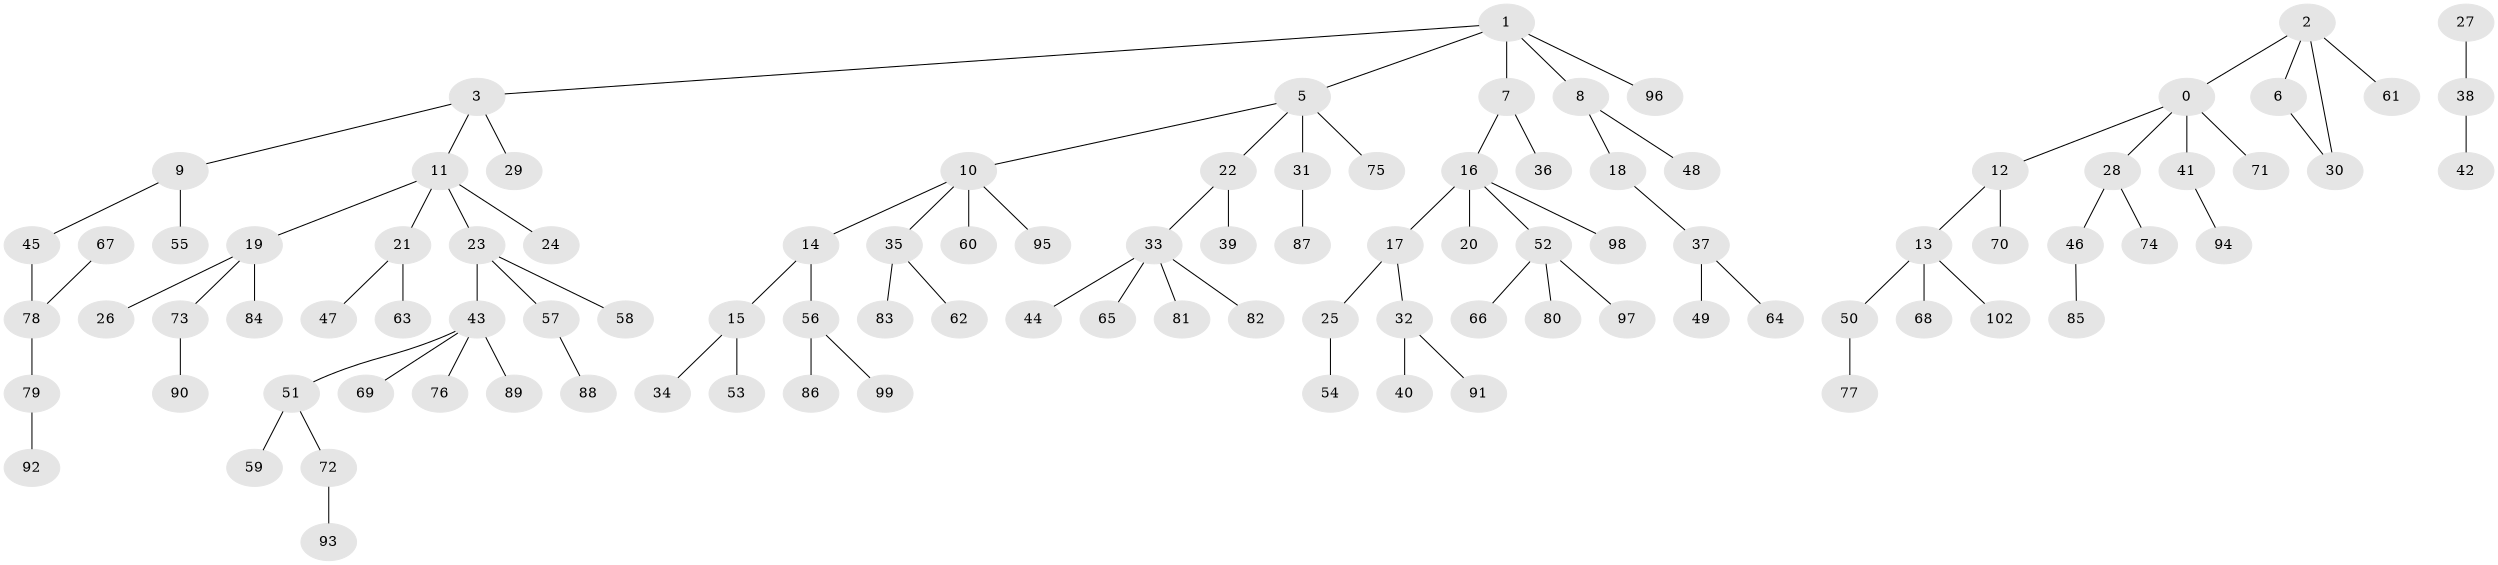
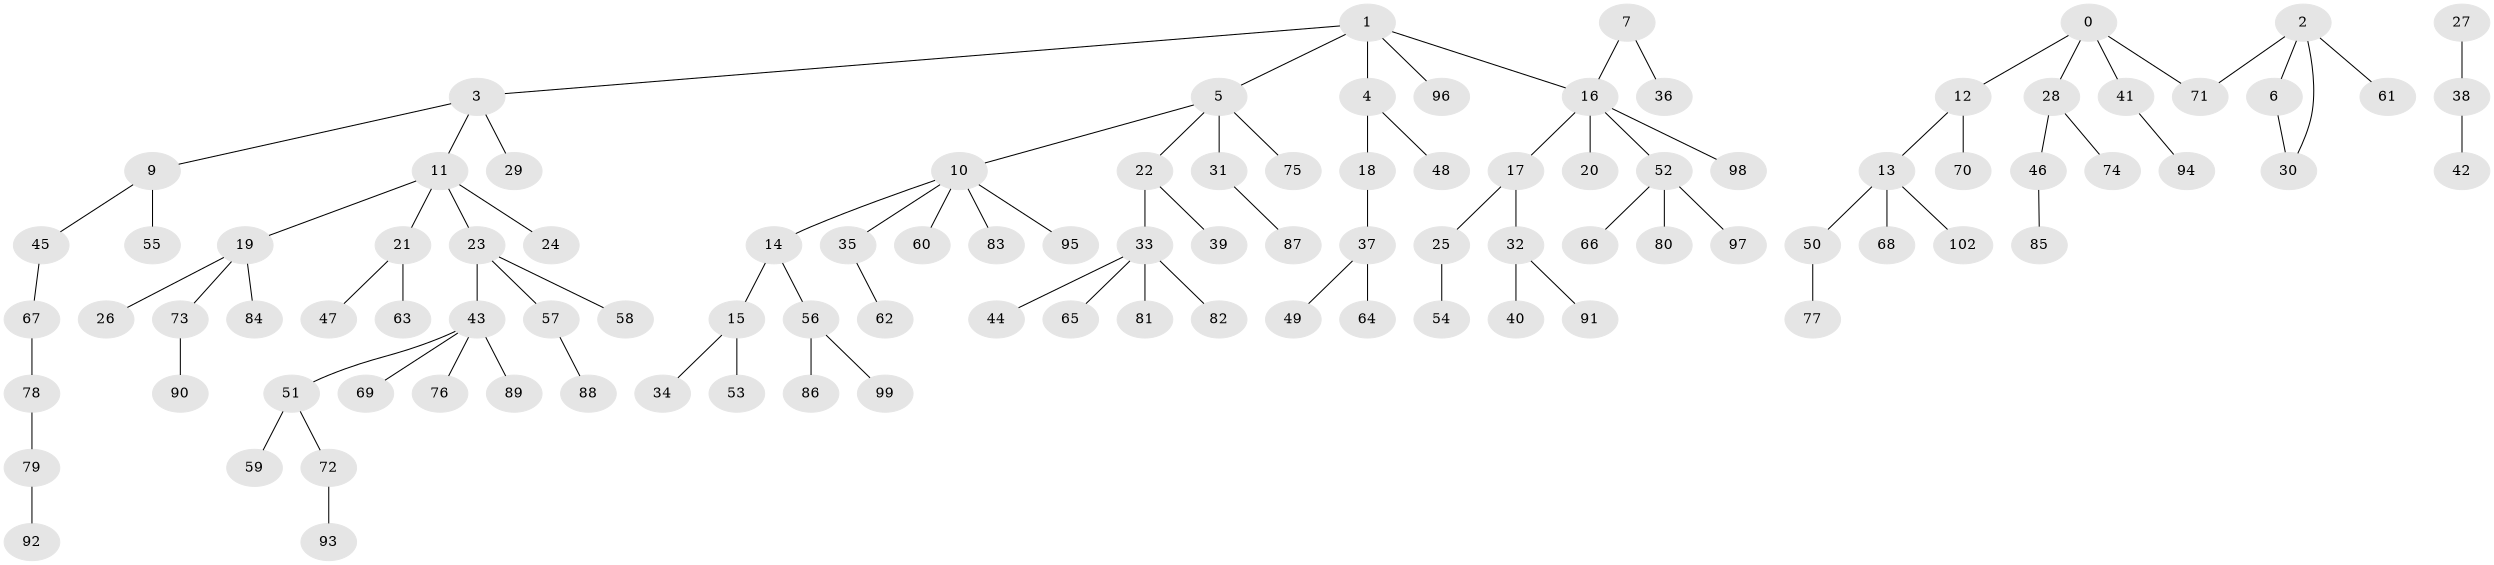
edge "1" -- "7": now "1" -- "16"
edge "2" -- "0": now "2" -- "71"
node "8": label "8" -> "4"
edge "45" -- "78": now "45" -- "67"
edge "35" -- "83": now "10" -- "83"
